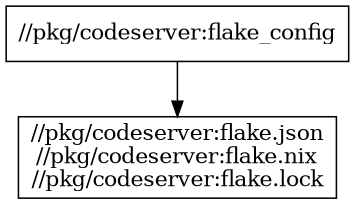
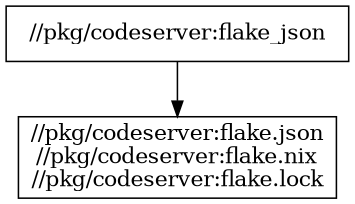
node "//pkg/codeserver:flake_config": label "//pkg/codeserver:flake_config" -> "//pkg/codeserver:flake_json"
